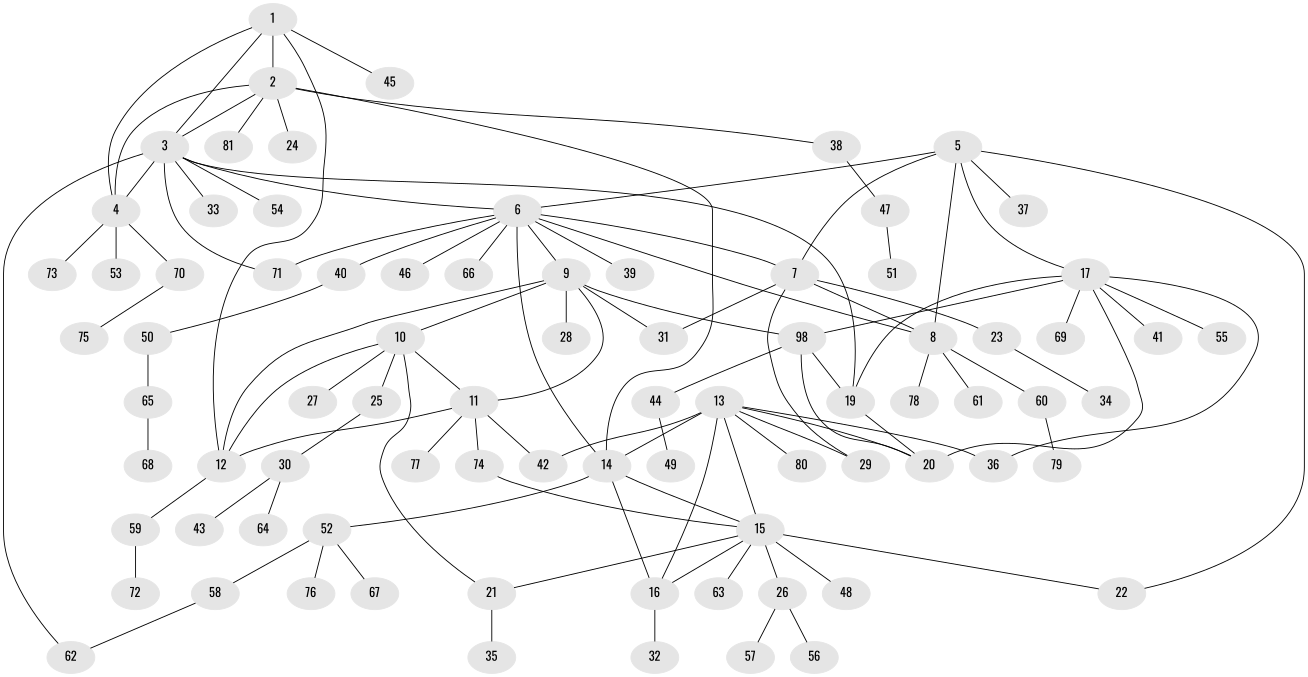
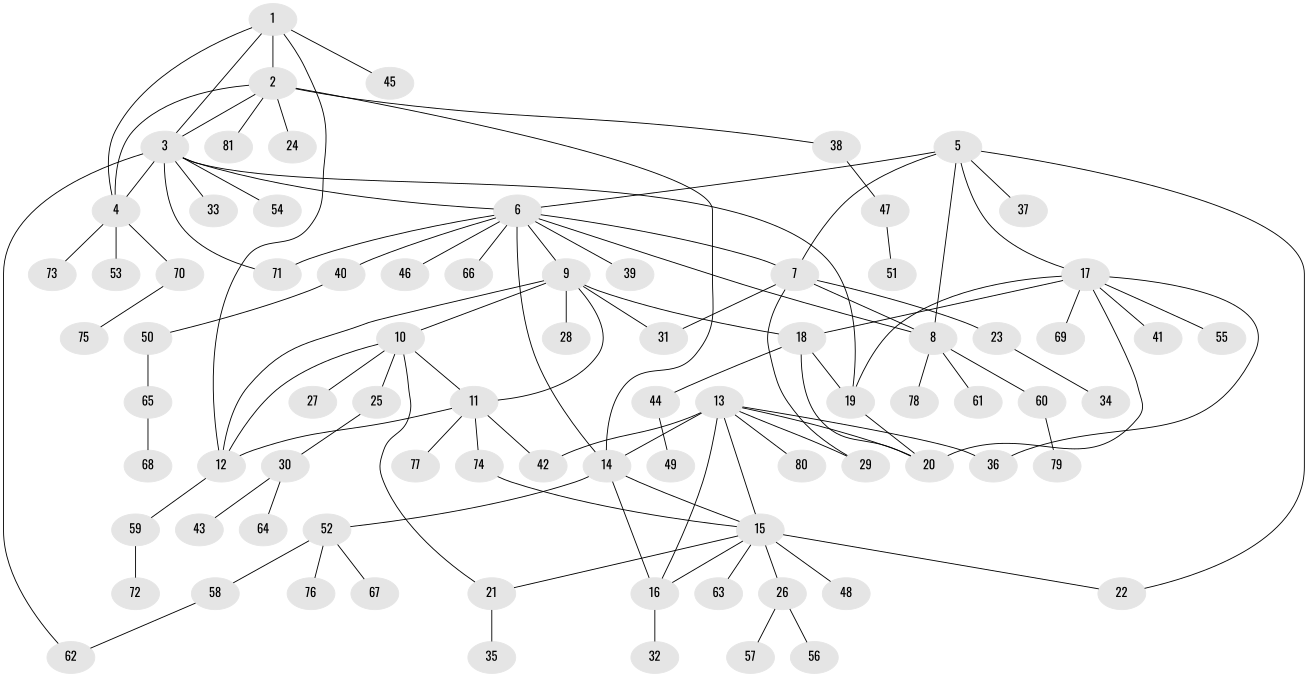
node "98": label "98" -> "18"
